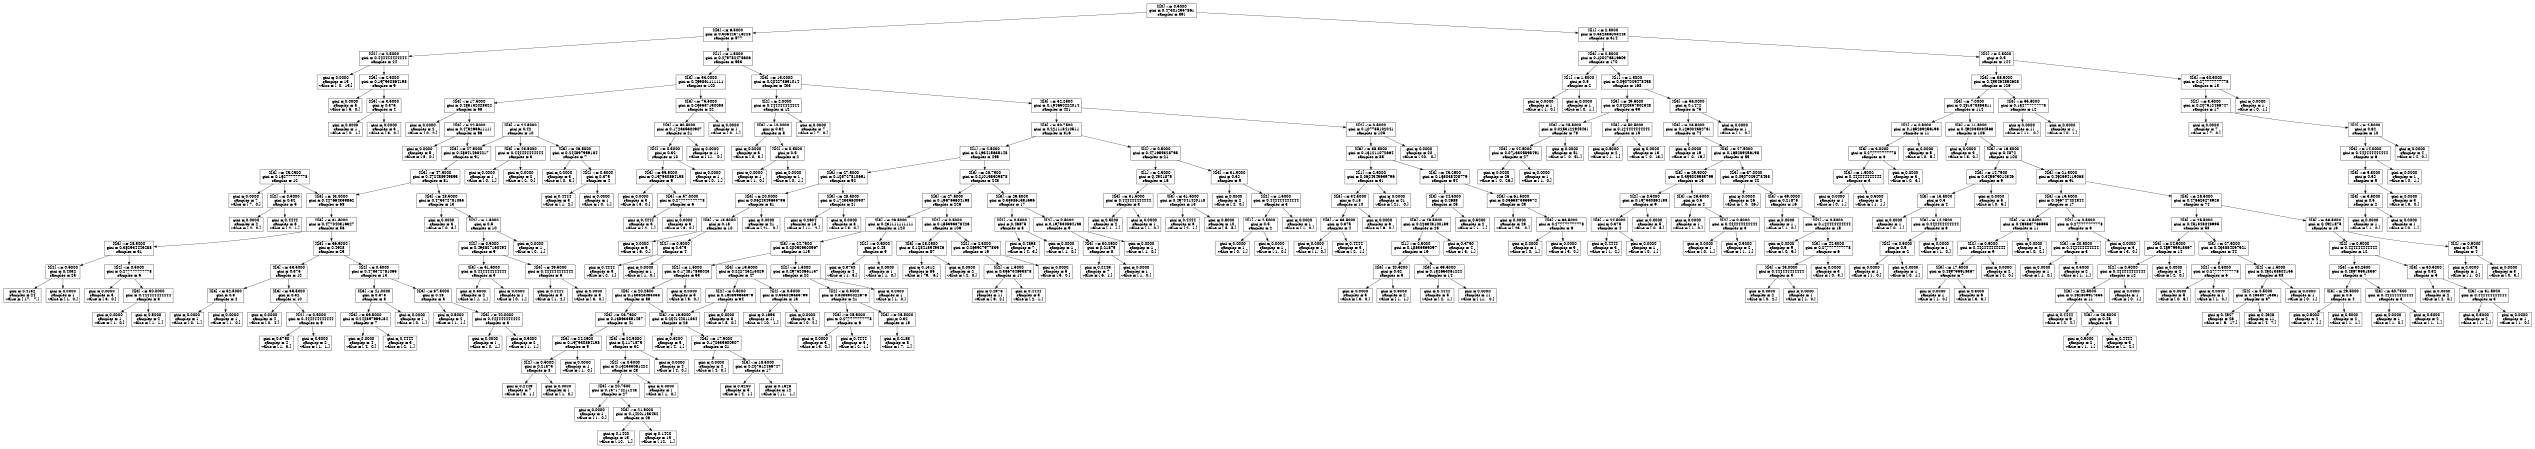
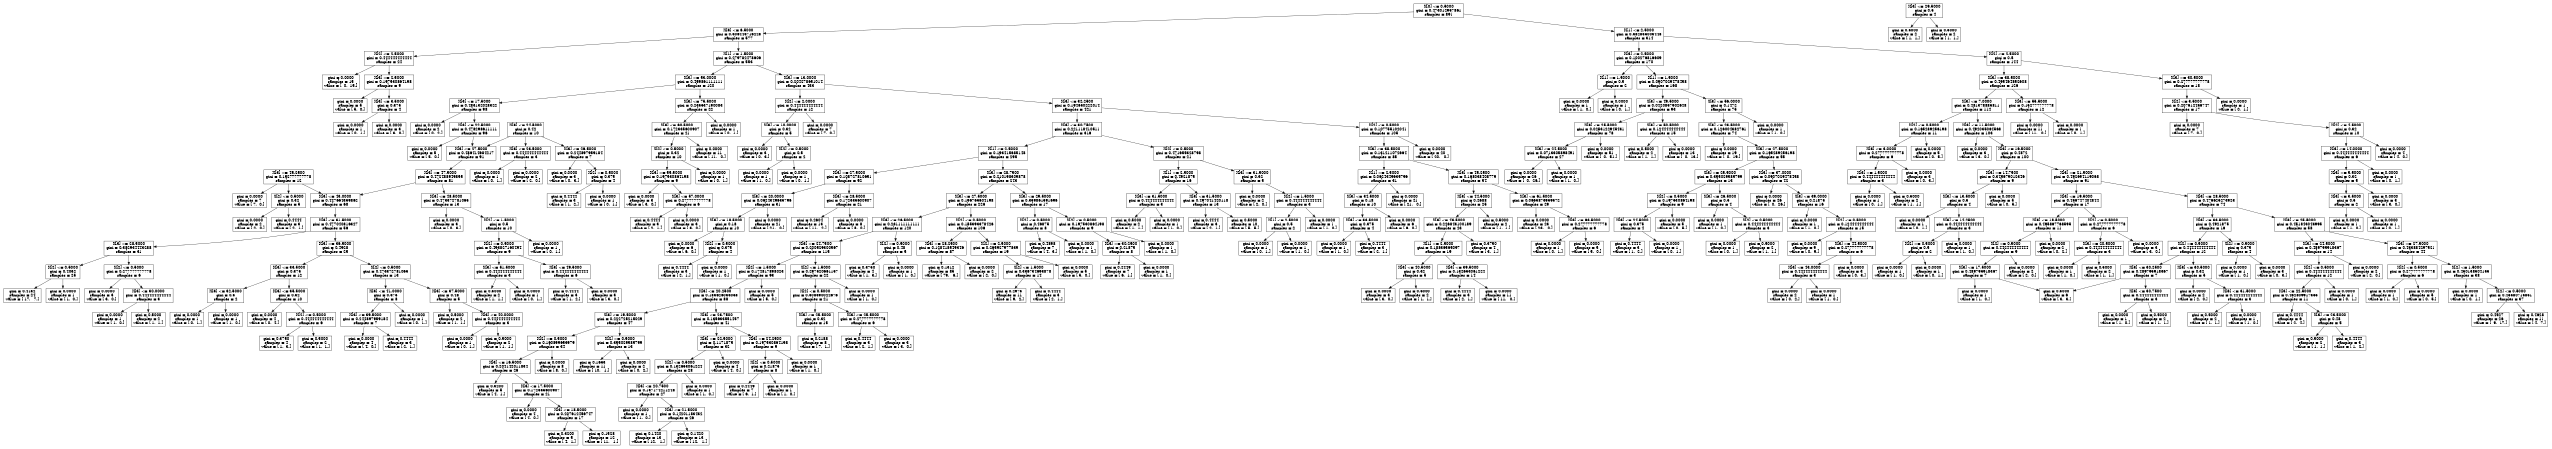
edge "X[3] <= 30.2500 gini = 0.489795918367 samples = 7" -> "X[3] <= 29.5000 gini = 0.5 samples = 4": now "X[3] <= 30.2500 gini = 0.489795918367 samples = 7" -> "gini = 0.5000 samples = 6 value = [ 3.  3.]"
edge "X[3] <= 20.2500 gini = 0.183626033058 samples = 88" -> "X[3] <= 16.5000 gini = 0.204142011834 samples = 26": now "X[3] <= 20.2500 gini = 0.183626033058 samples = 88" -> "X[3] <= 19.5000 gini = 0.222725215029 samples = 47"
